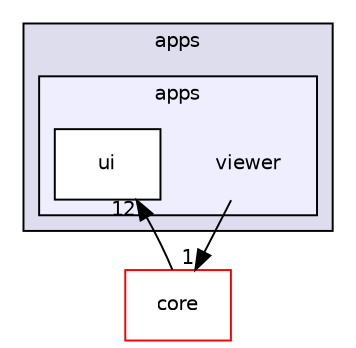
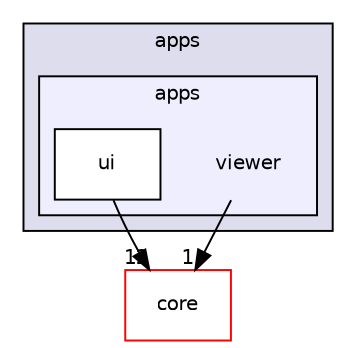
edge "core" -> "ui": reversed
